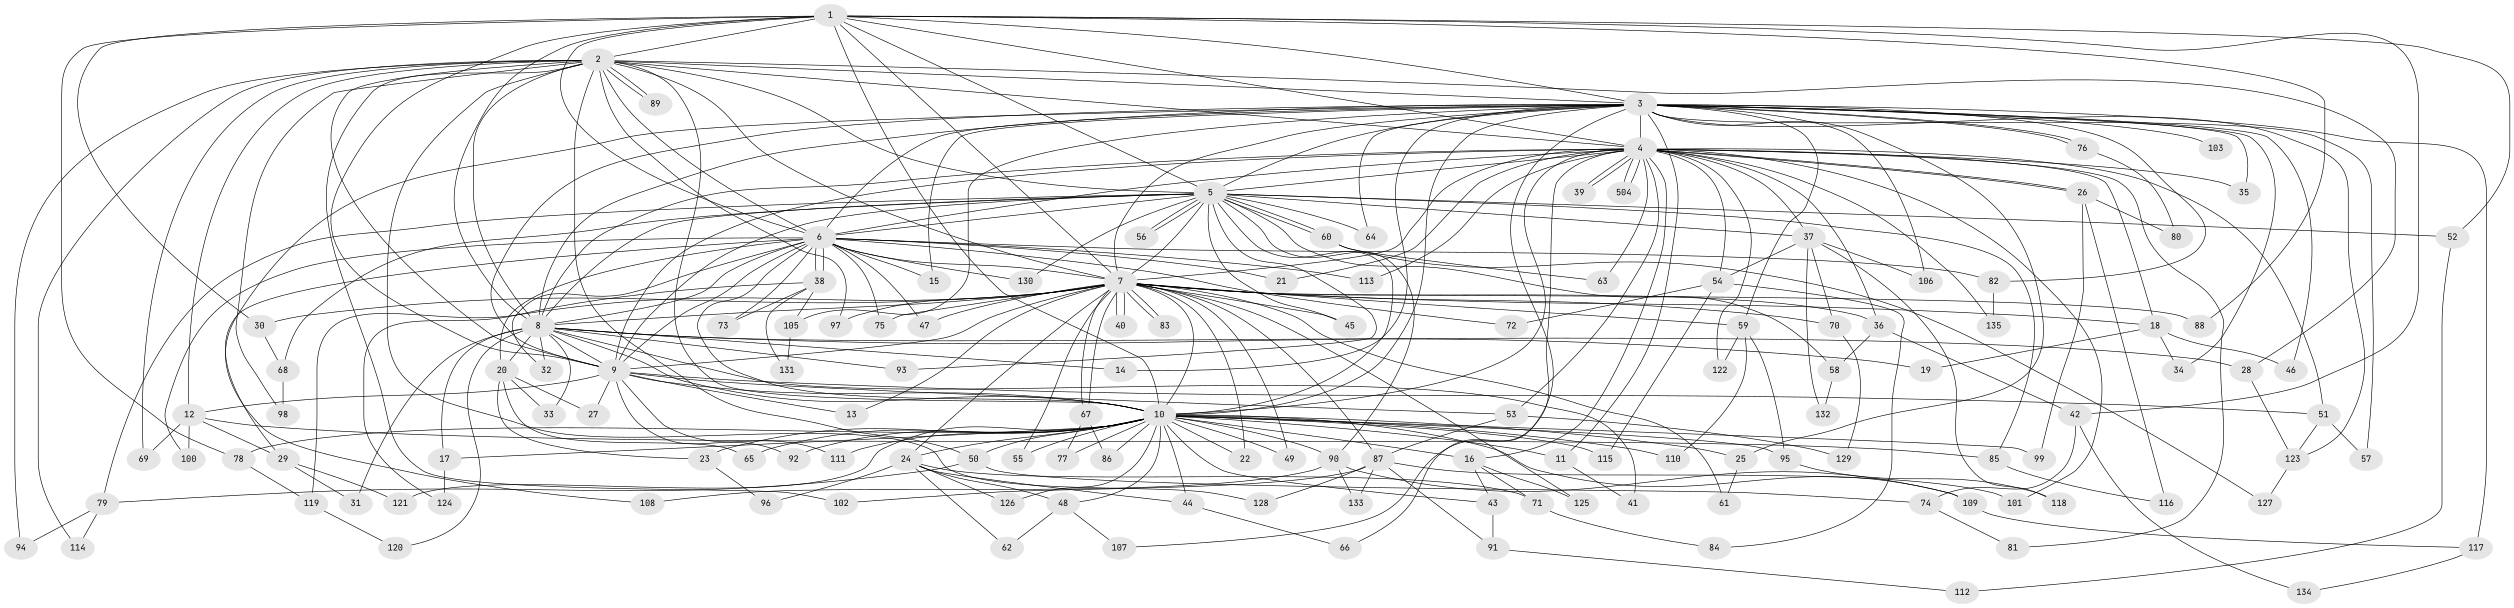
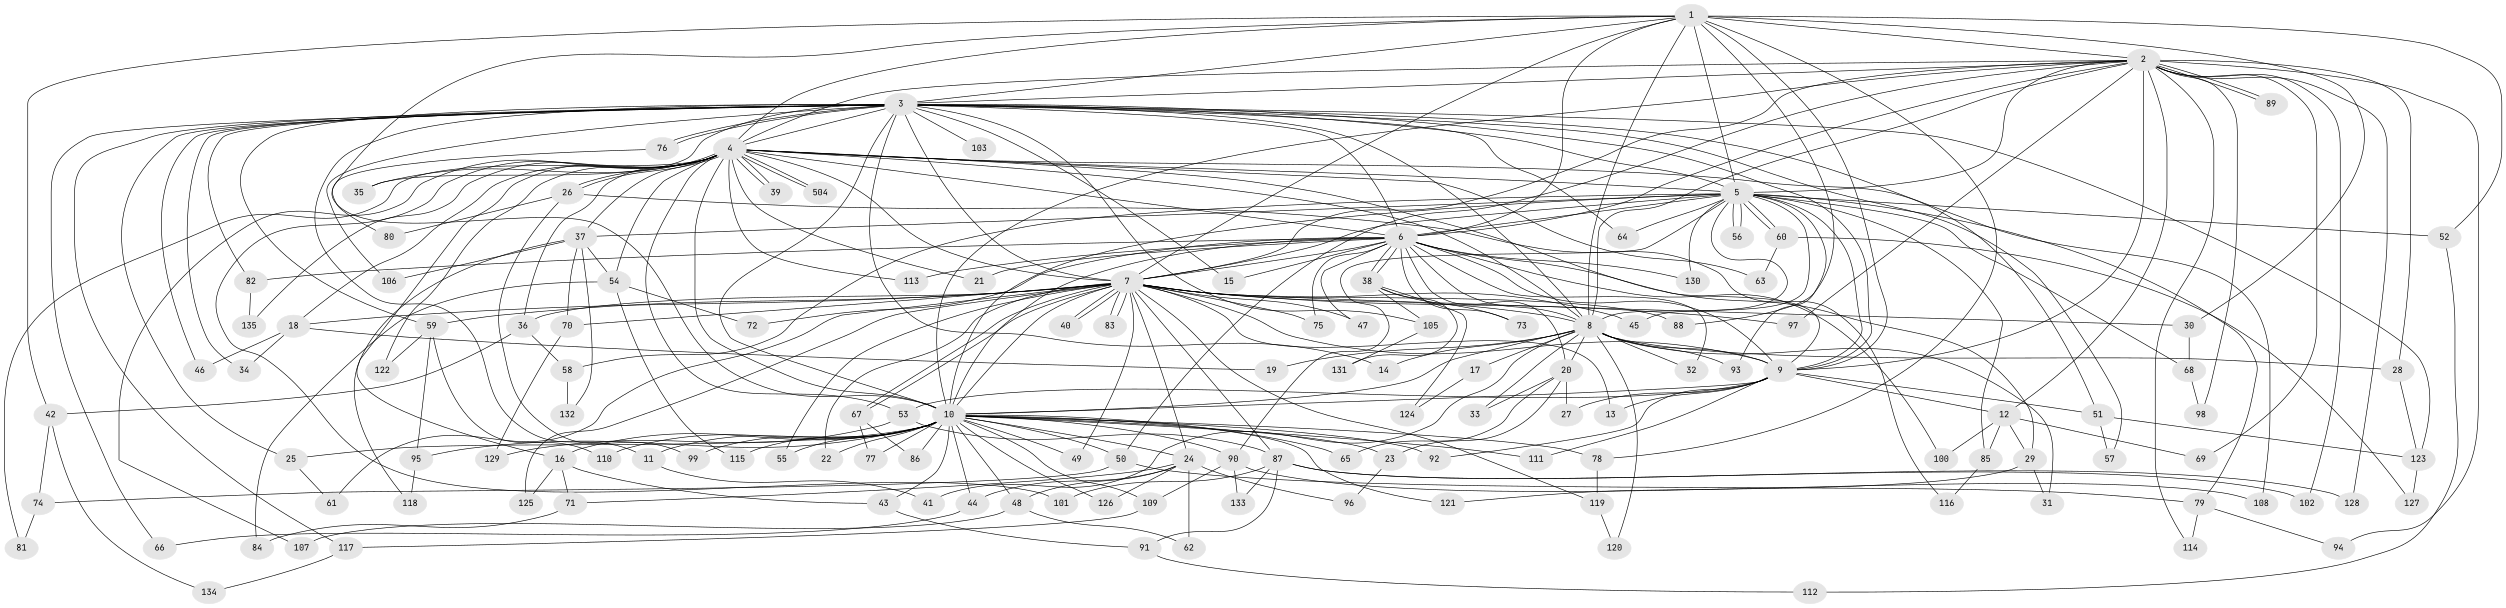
edge "10" -- "17": removed
